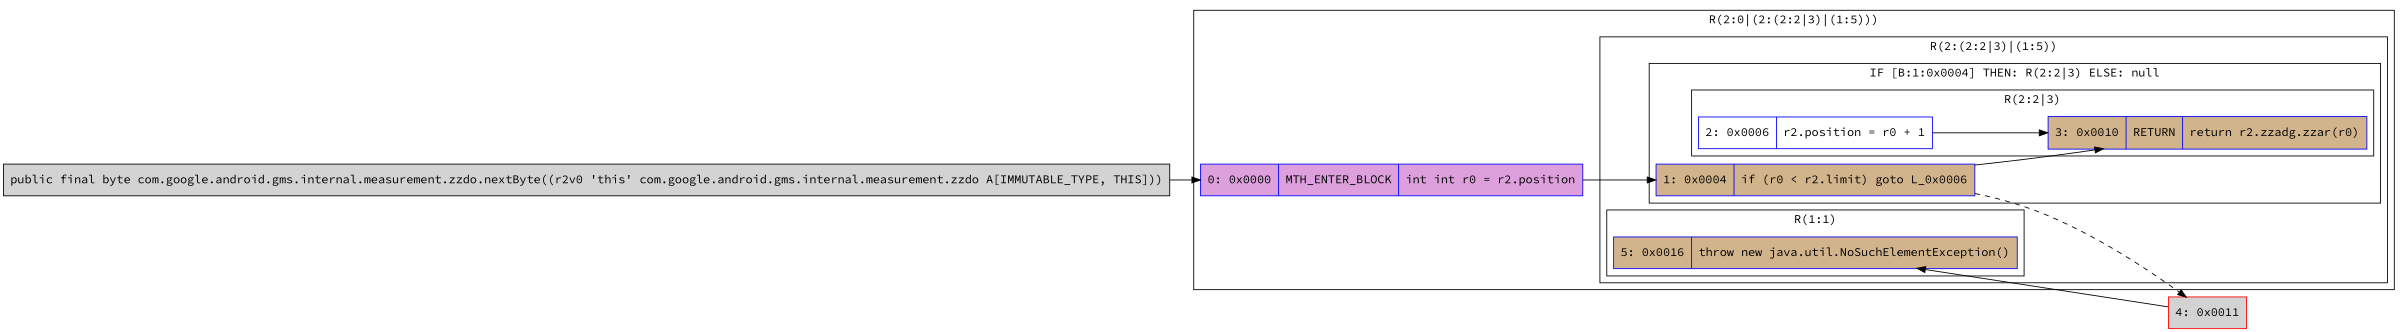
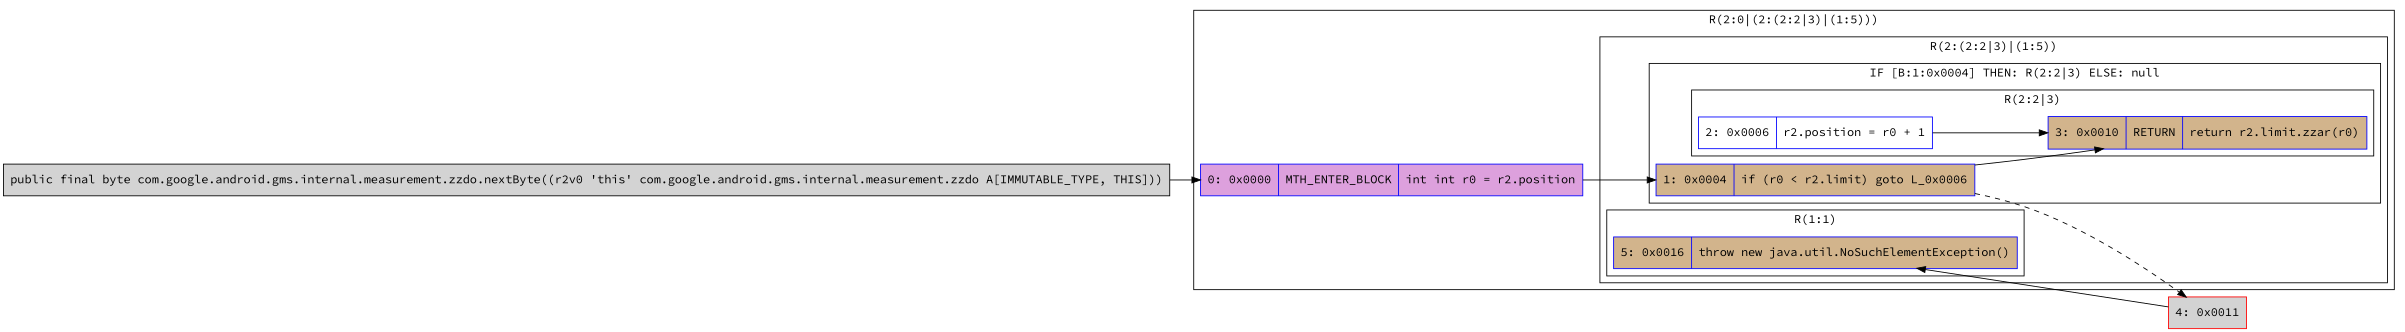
node "3: 0x0010": text "return r2.zzadg.zzar(r0)" -> "return r2.limit.zzar(r0)"
